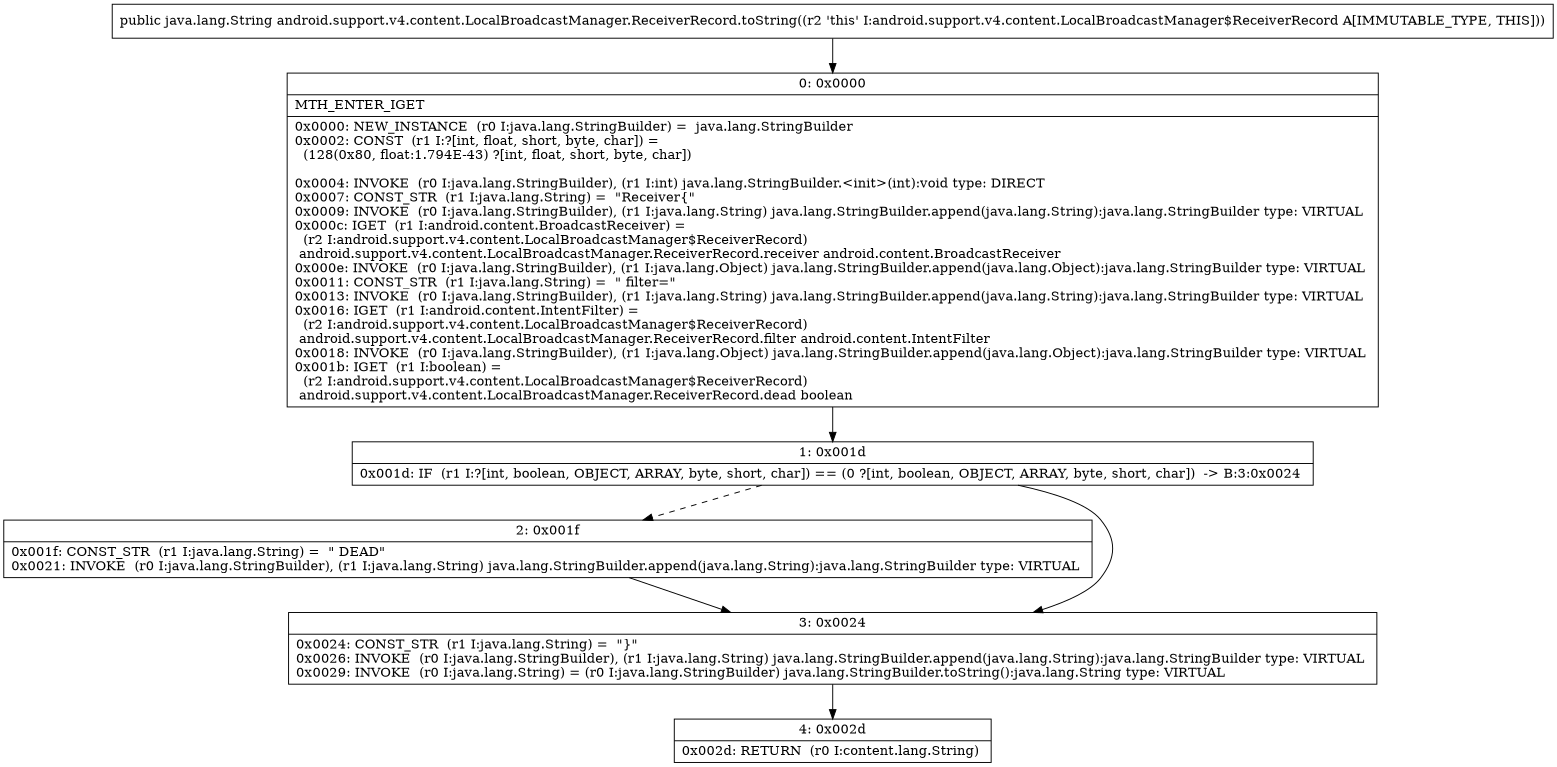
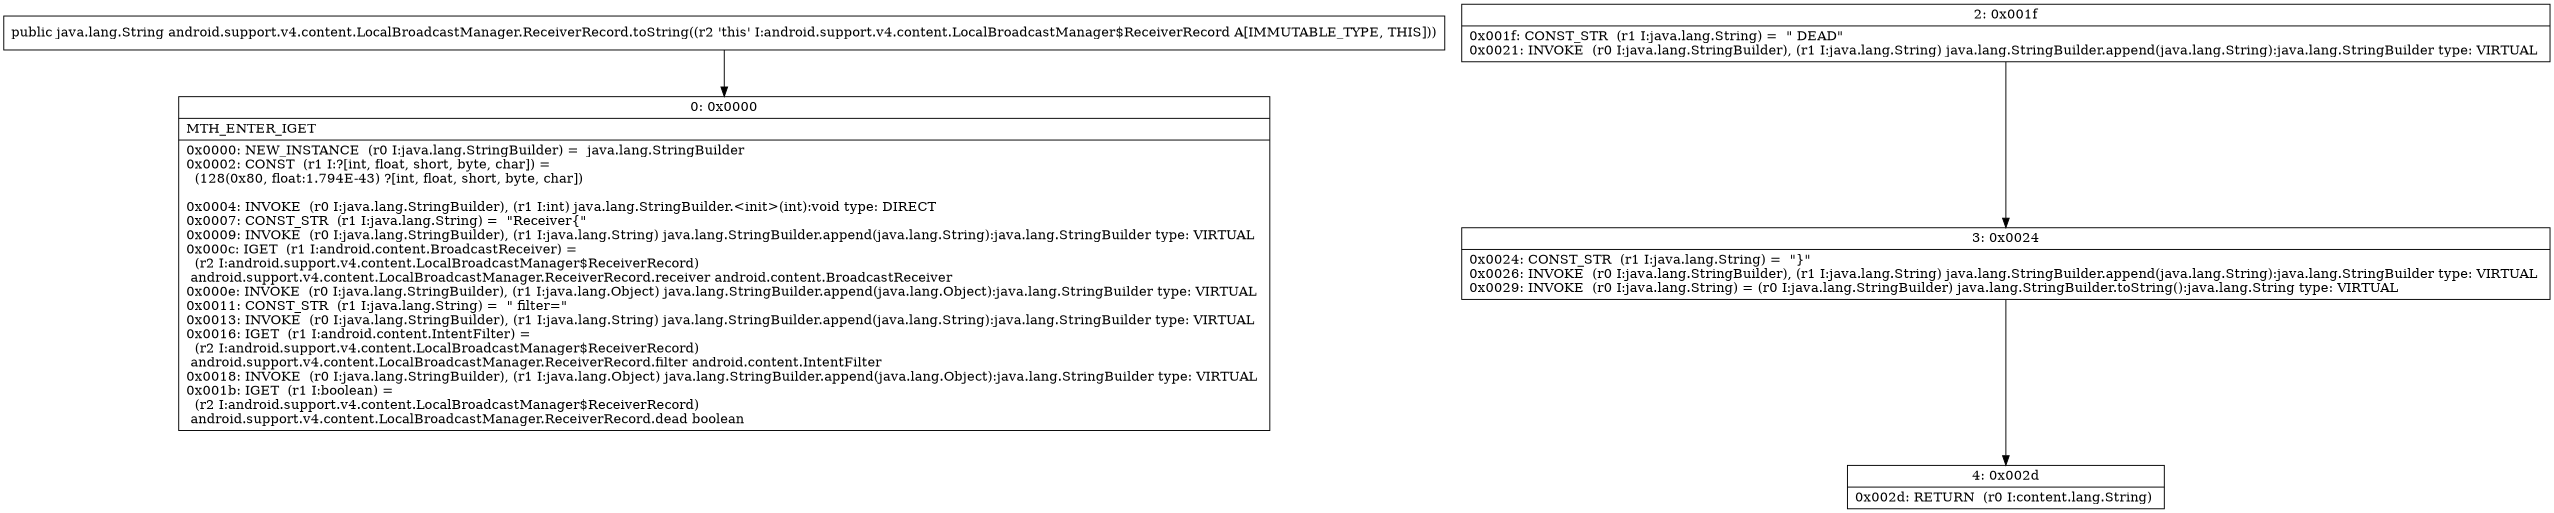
node "1: 0x001d": removed
